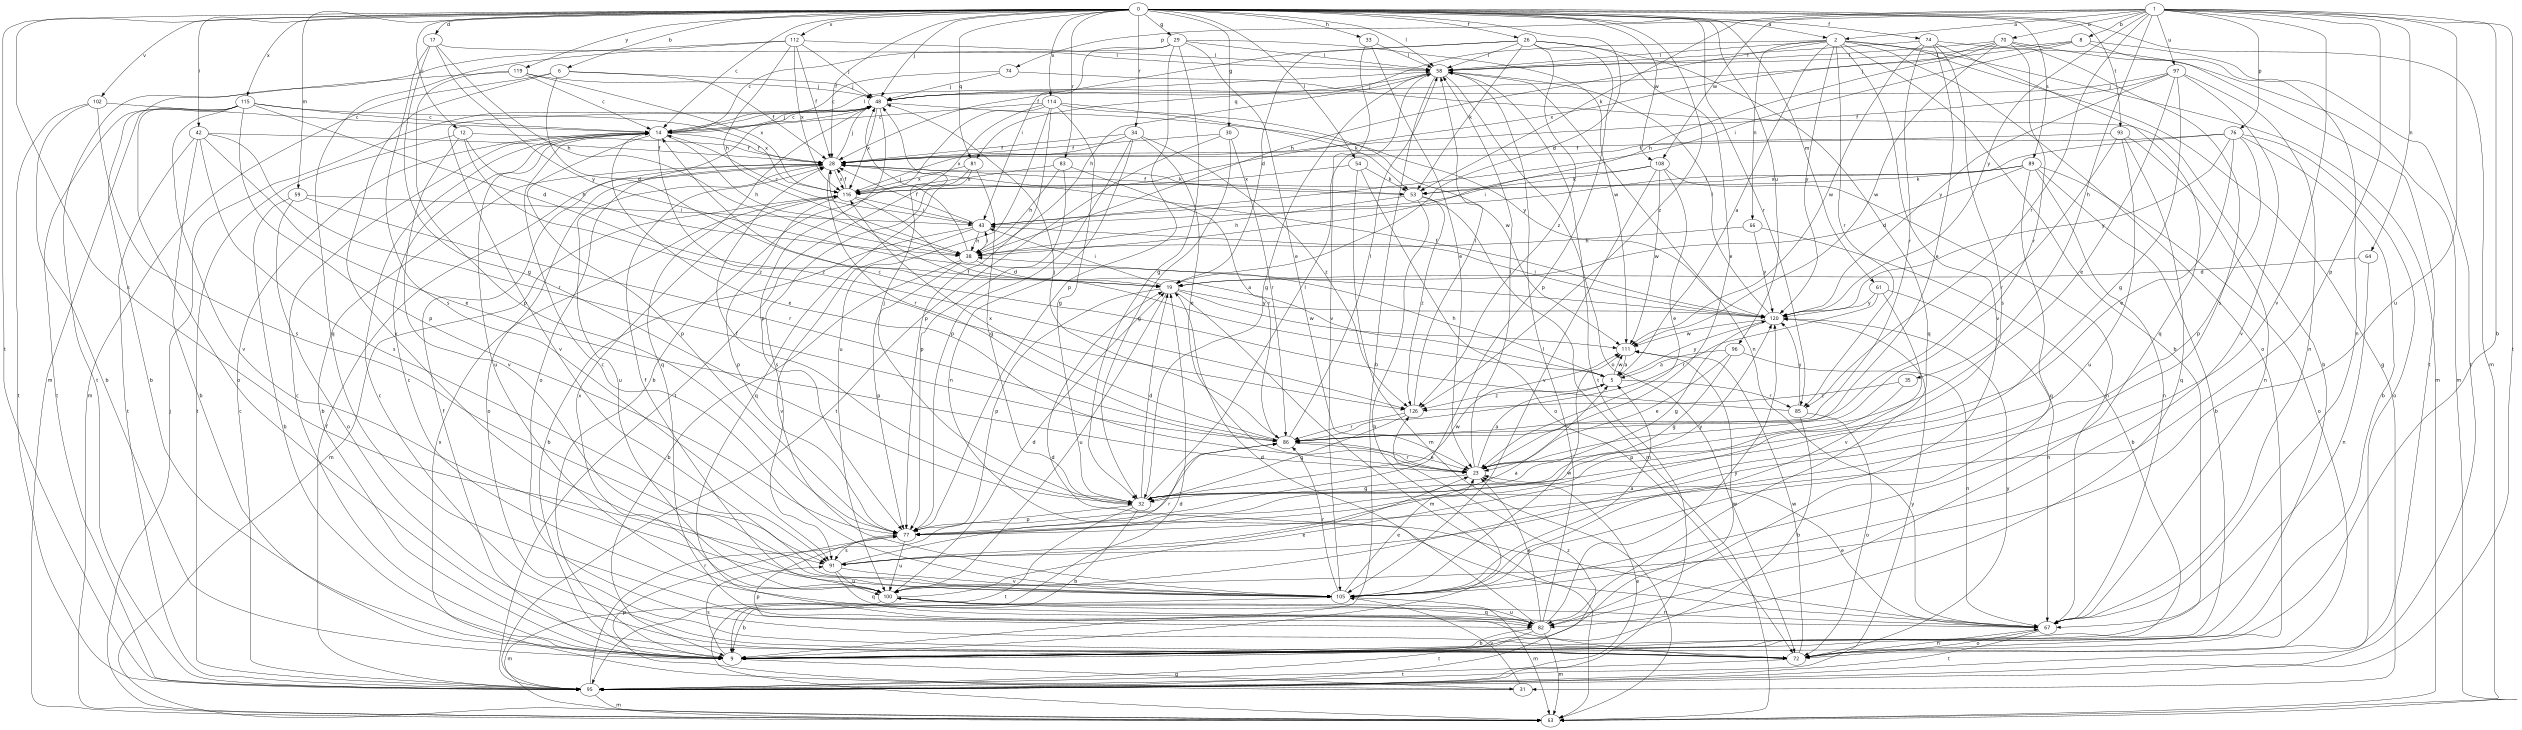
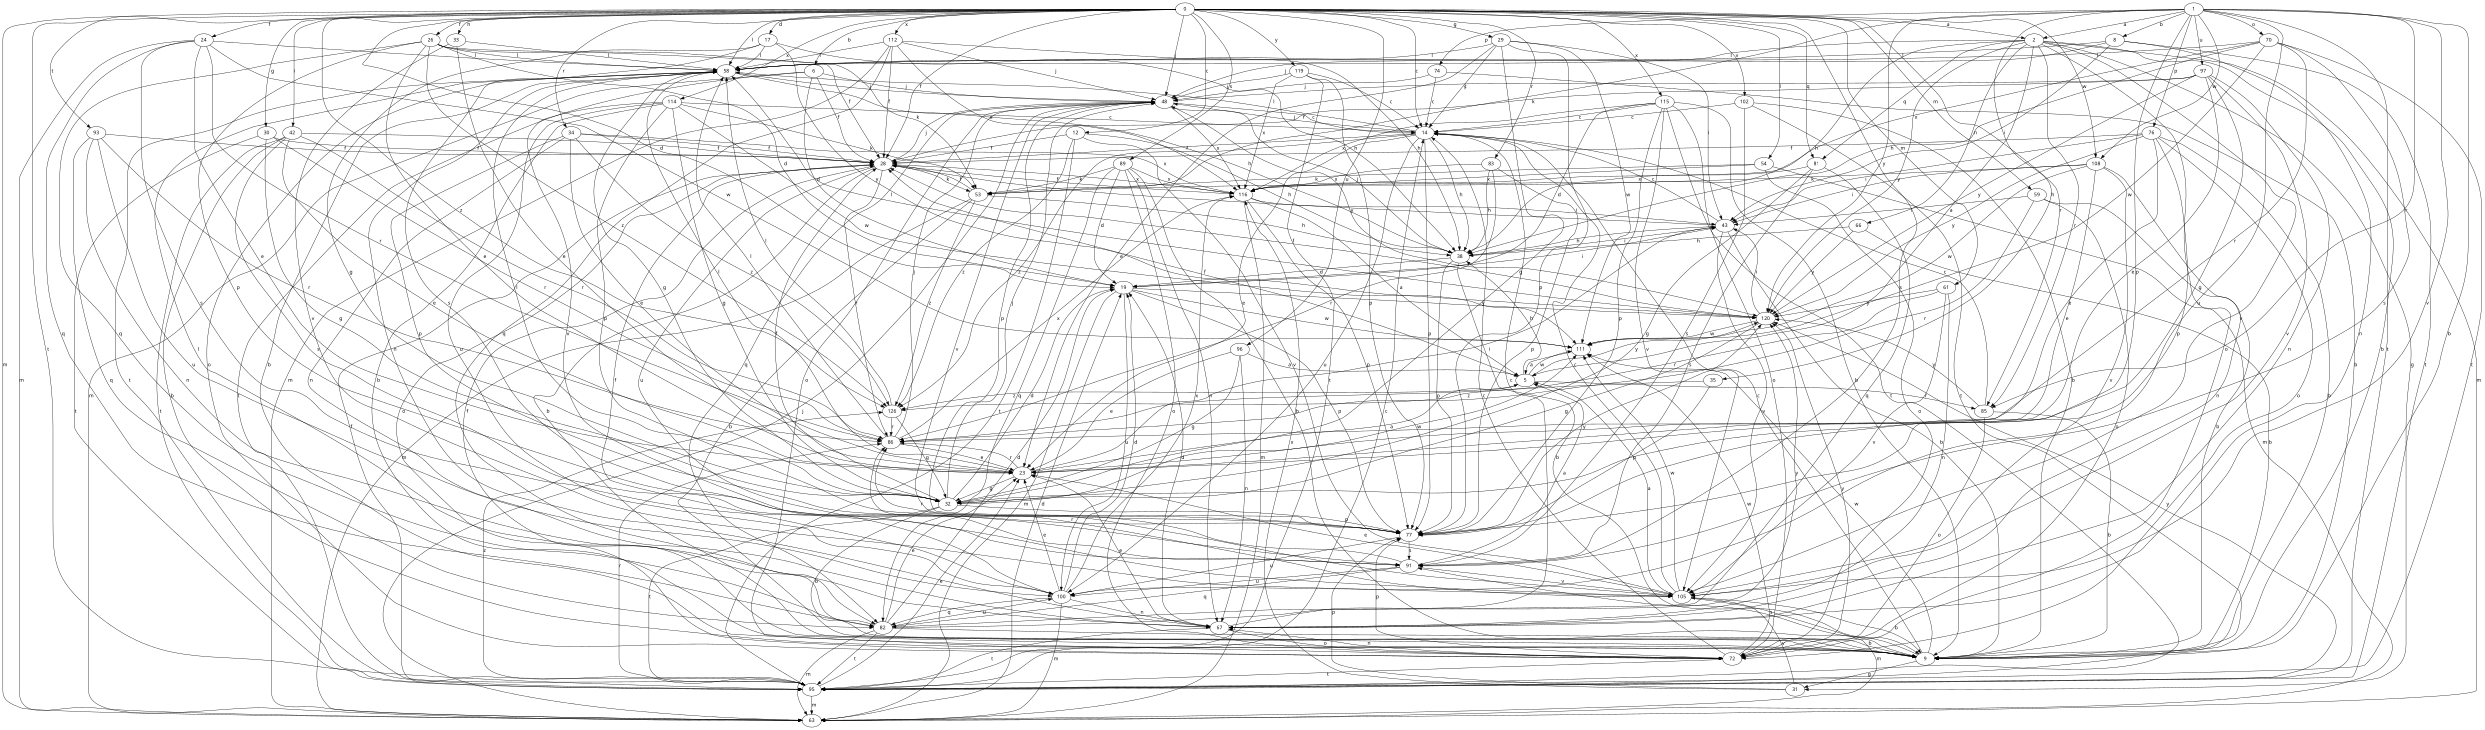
node "64": removed
edge "23" -> "43": added, label "i"
